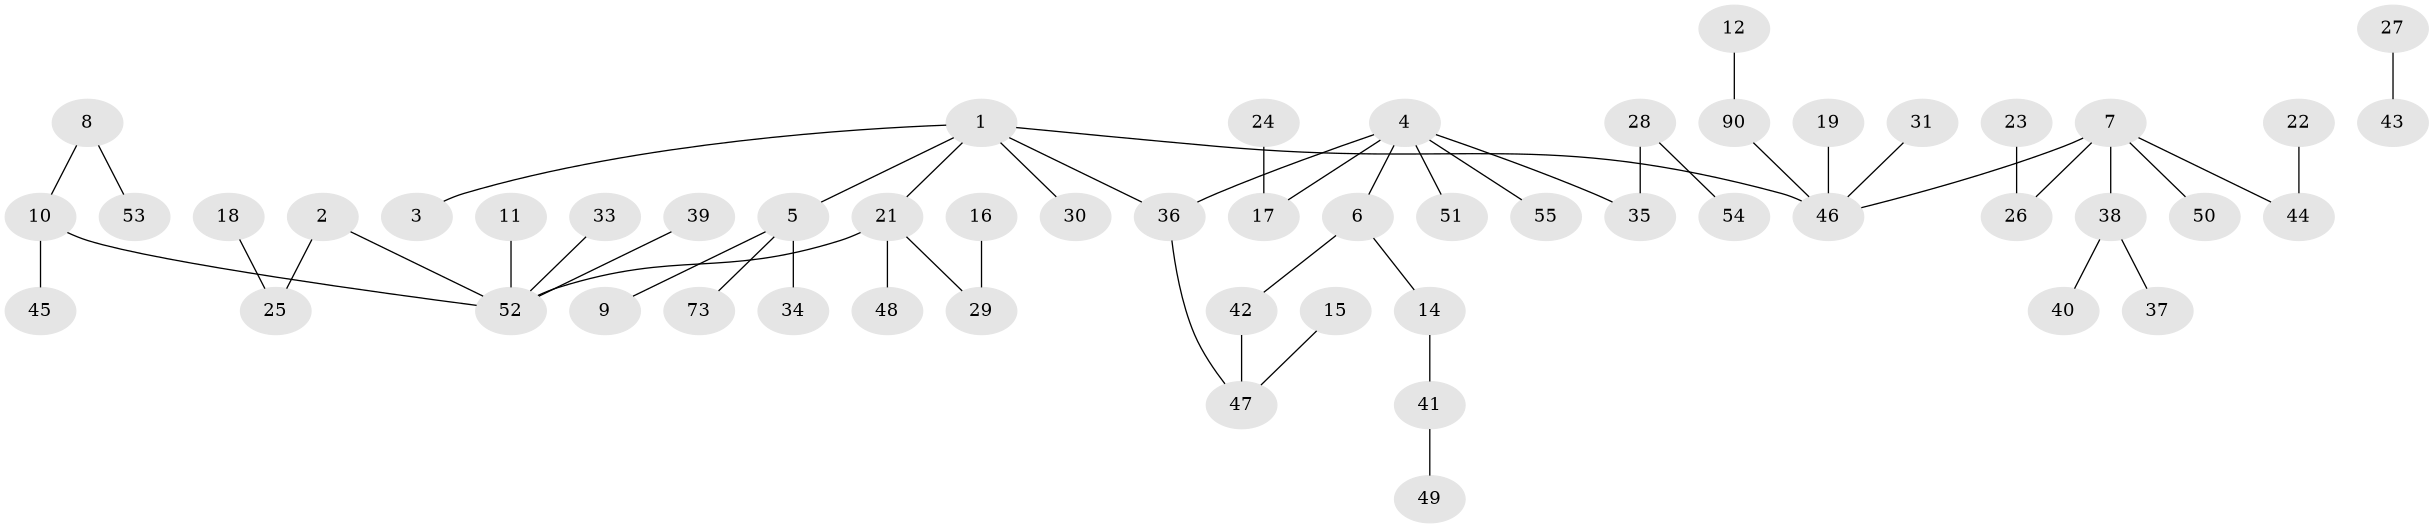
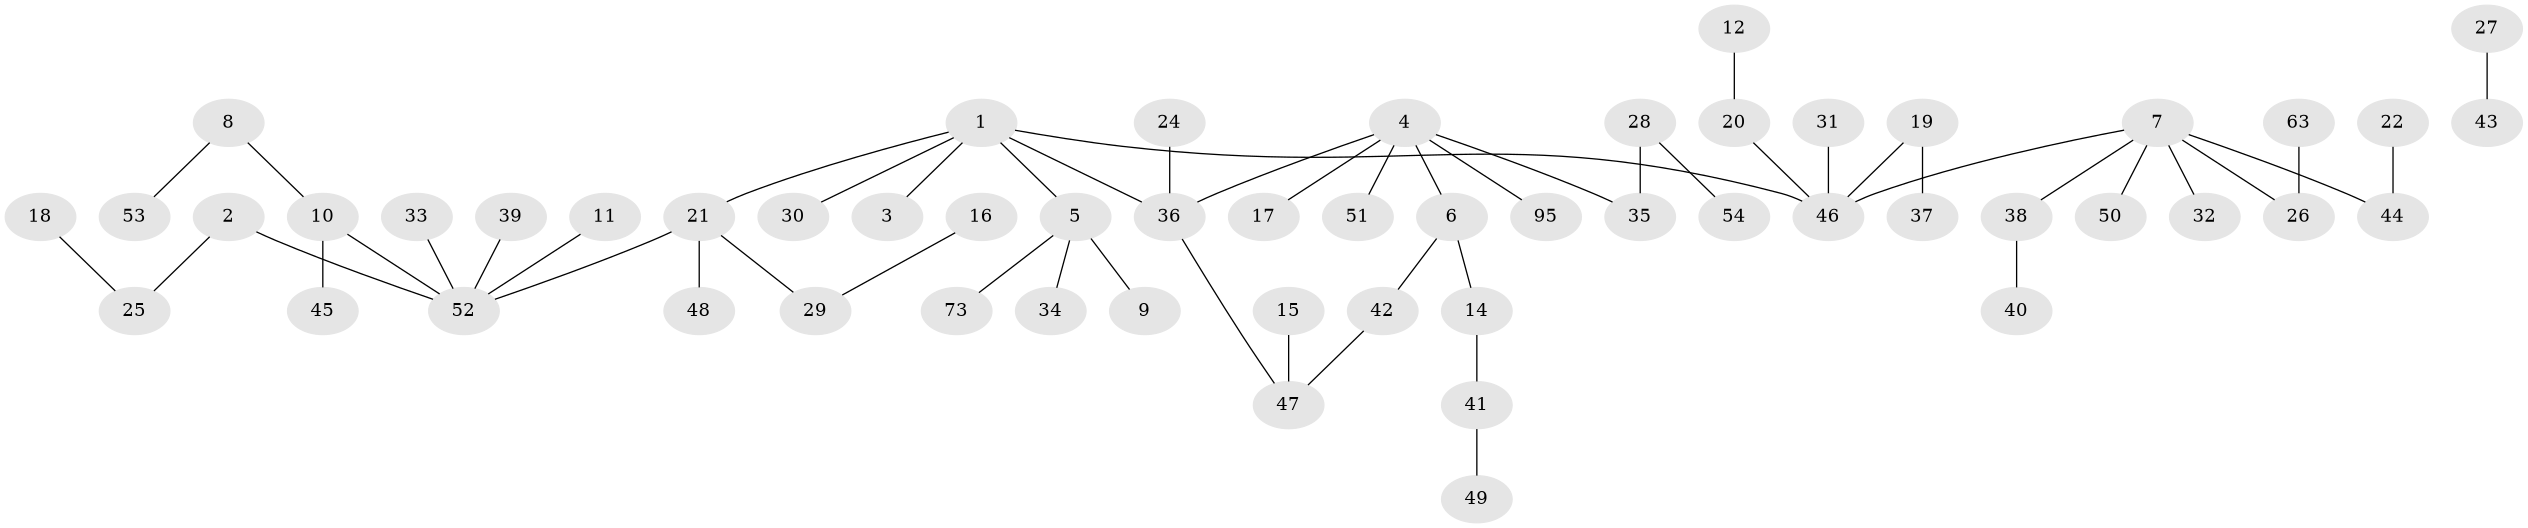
node "90": label "90" -> "20"
node "23": label "23" -> "63"
edge "24" -- "17": now "24" -- "36"
node "55": label "55" -> "95"
node "32": added
edge "38" -- "37": now "19" -- "37"
